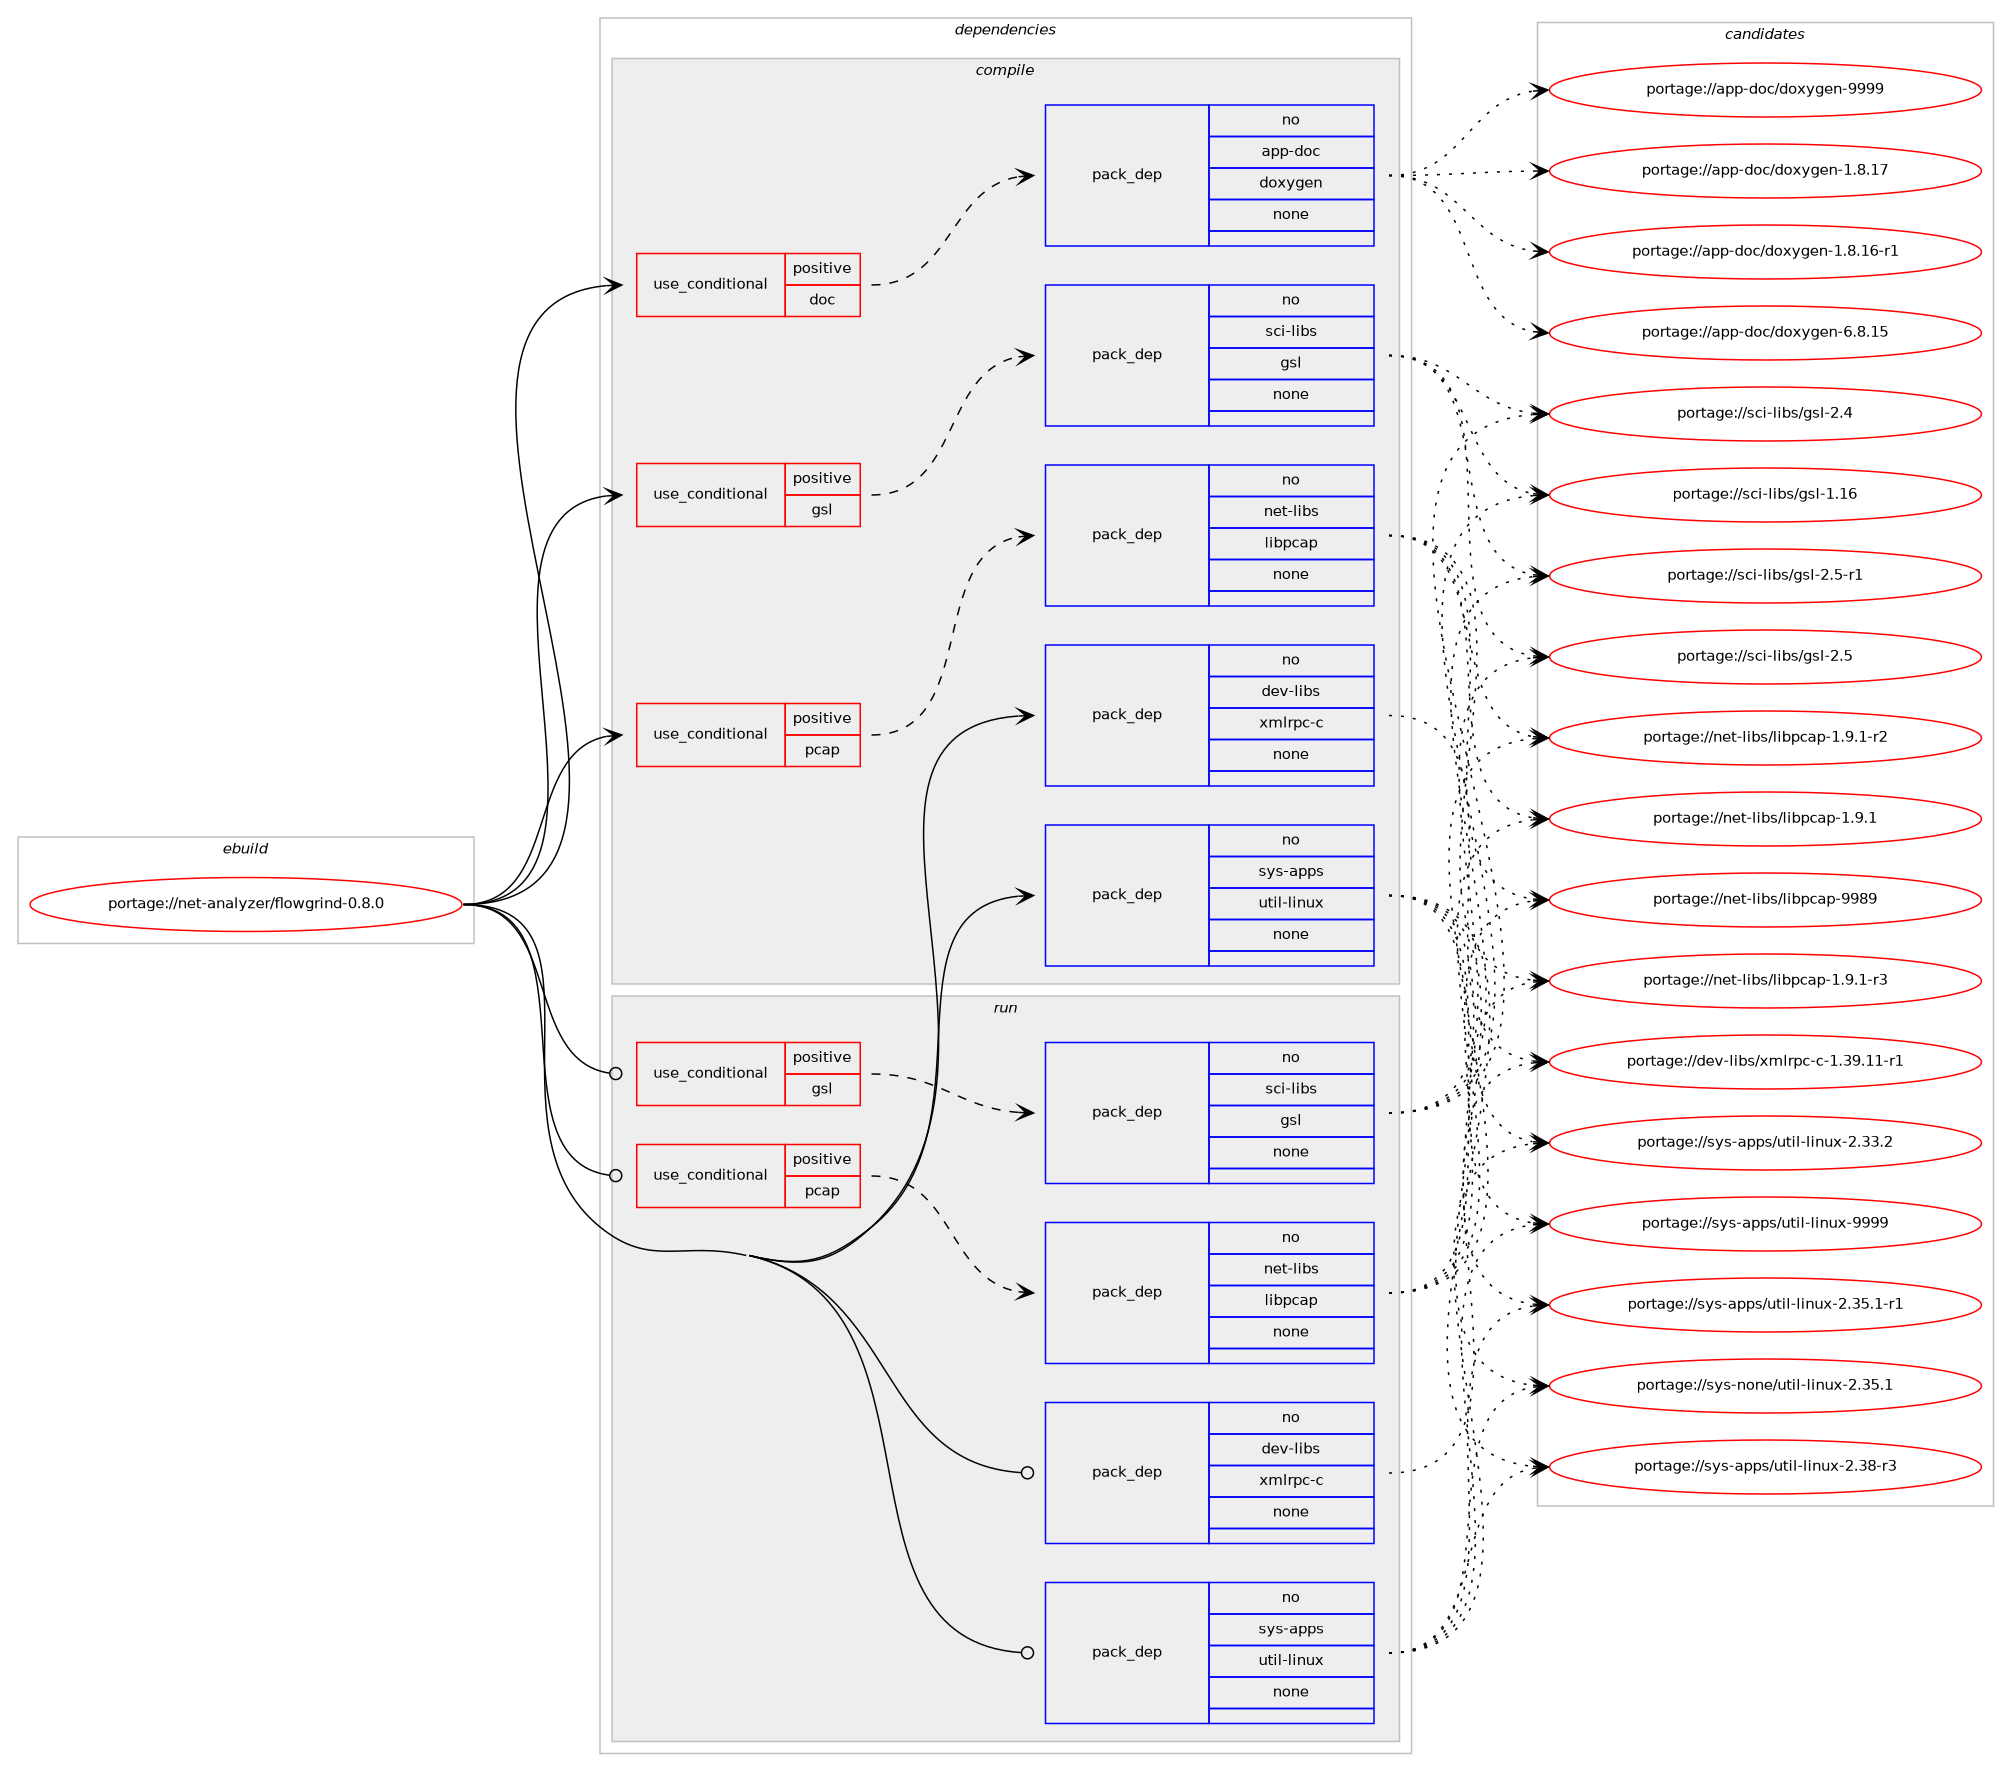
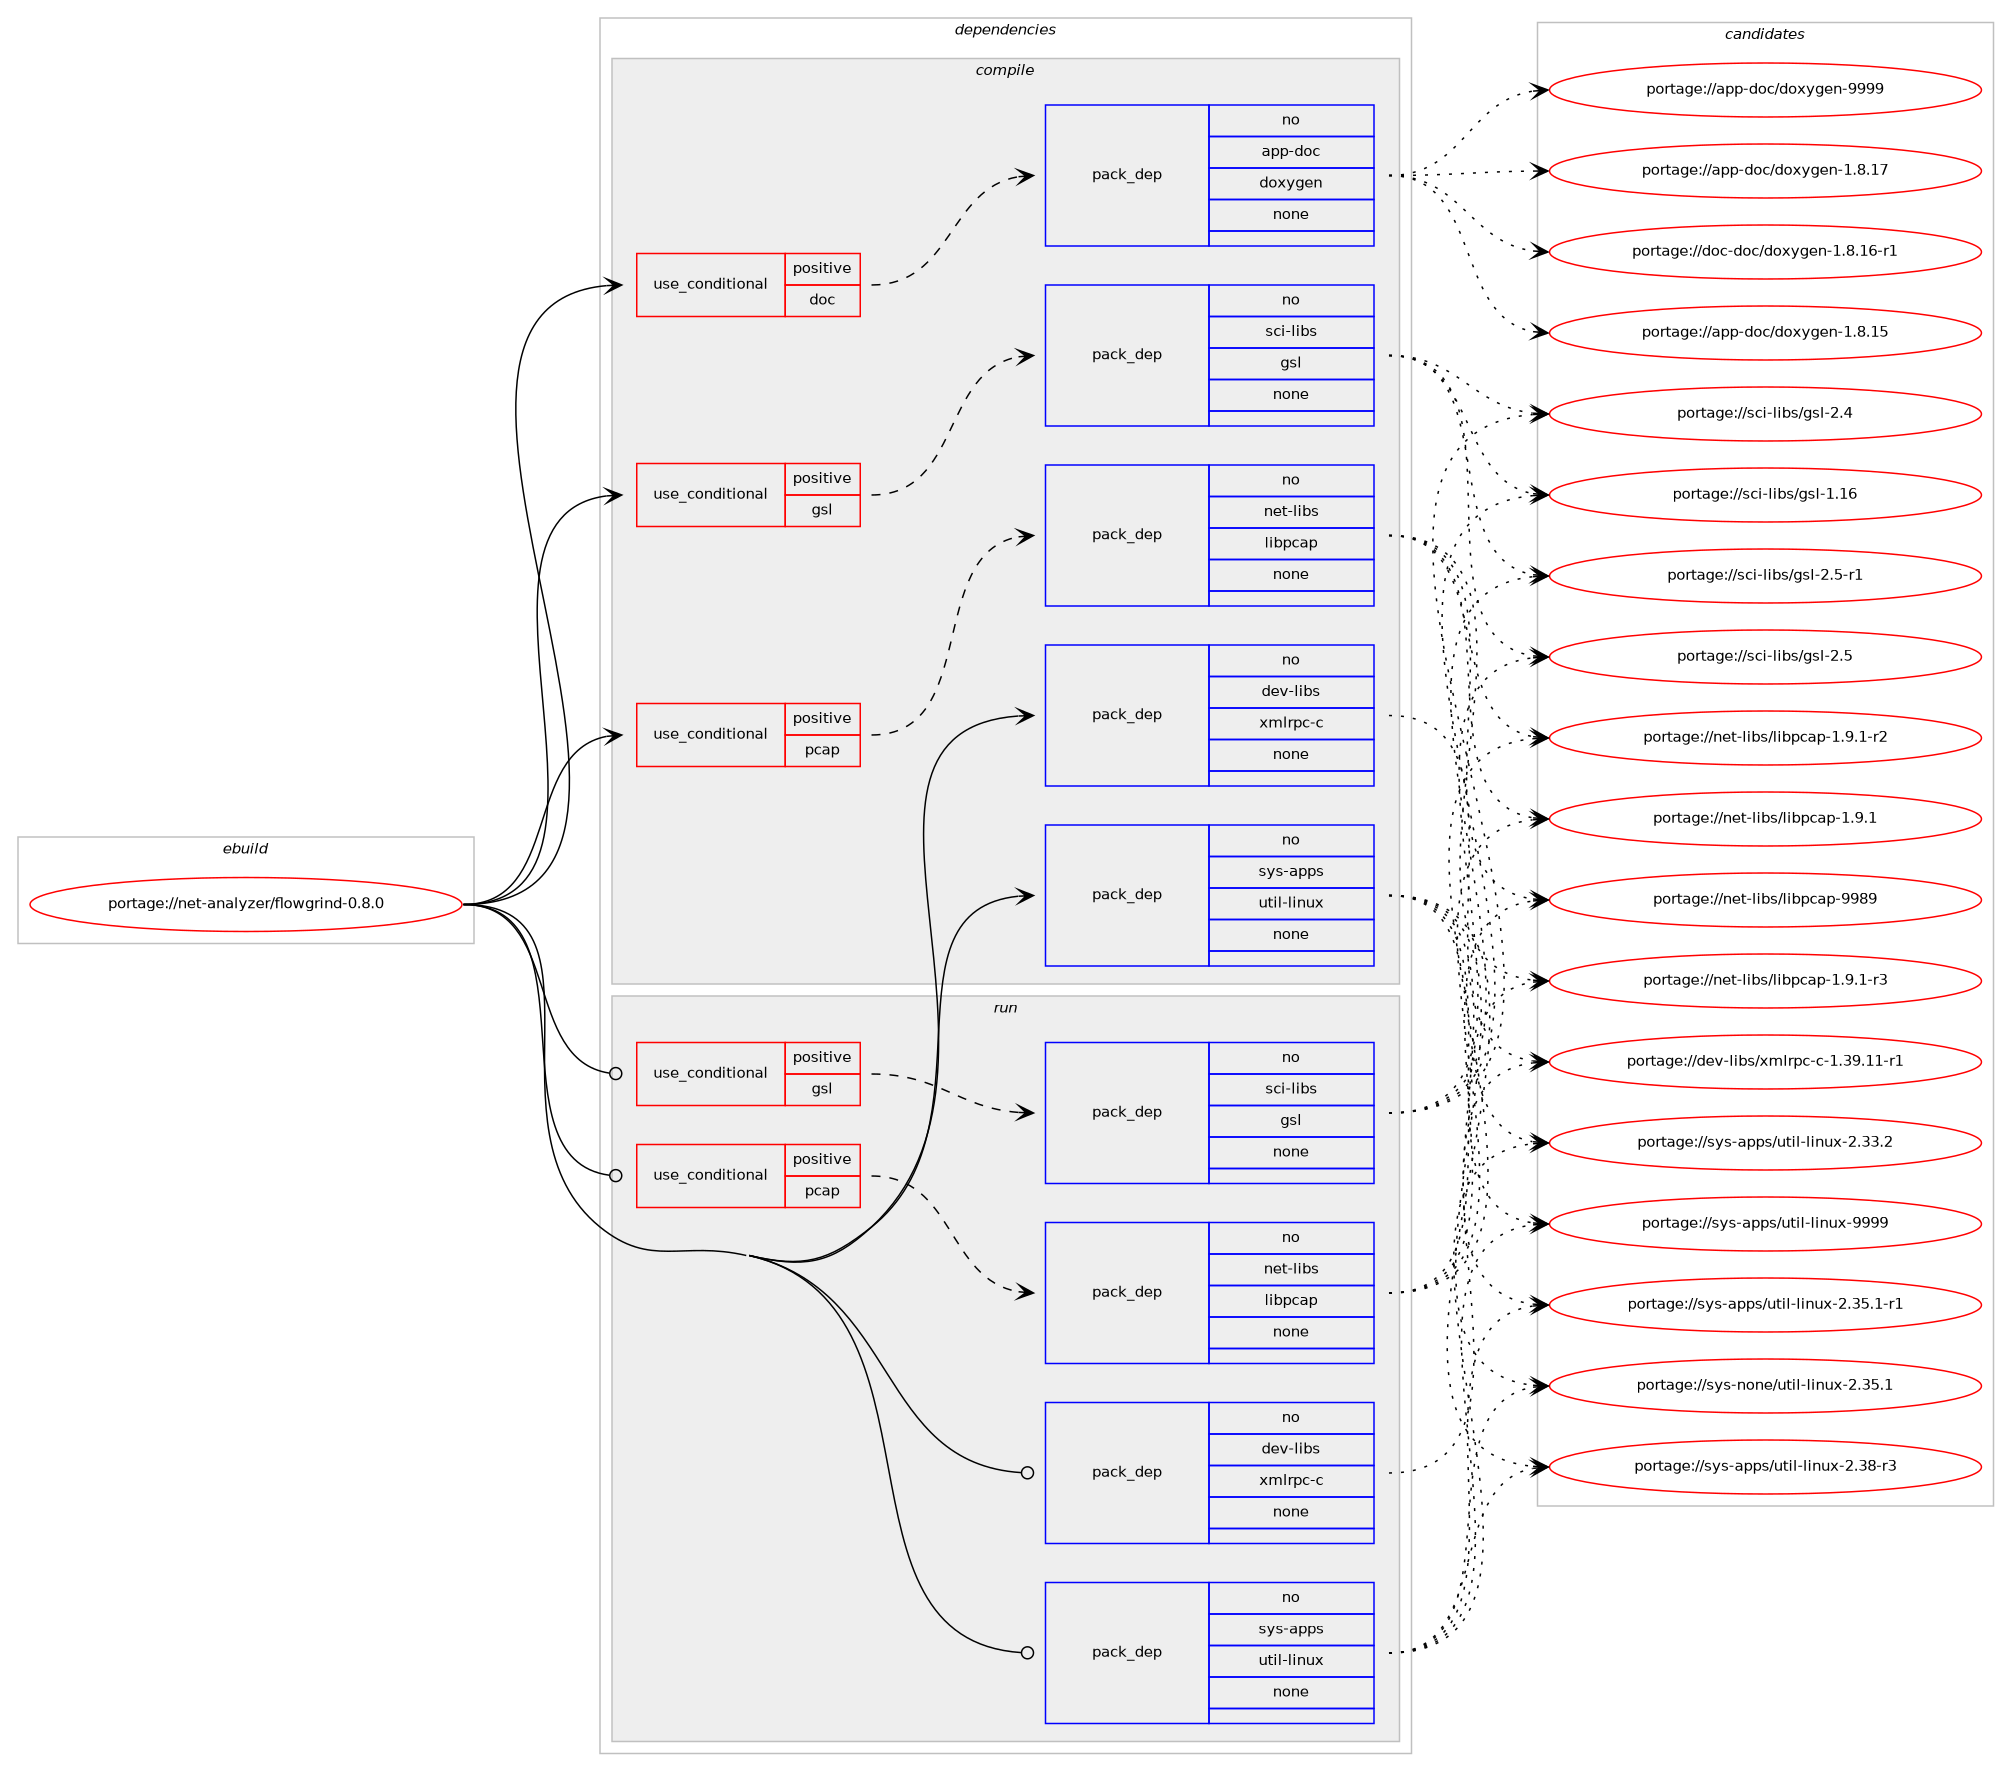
node "portage://app-doc/doxygen-1.8.16-r1": label "portage://app-doc/doxygen-1.8.16-r1" -> "portage://doc-doc/doxygen-1.8.16-r1"
node "portage://app-doc/doxygen-6.8.15": label "portage://app-doc/doxygen-6.8.15" -> "portage://app-doc/doxygen-1.8.15"
